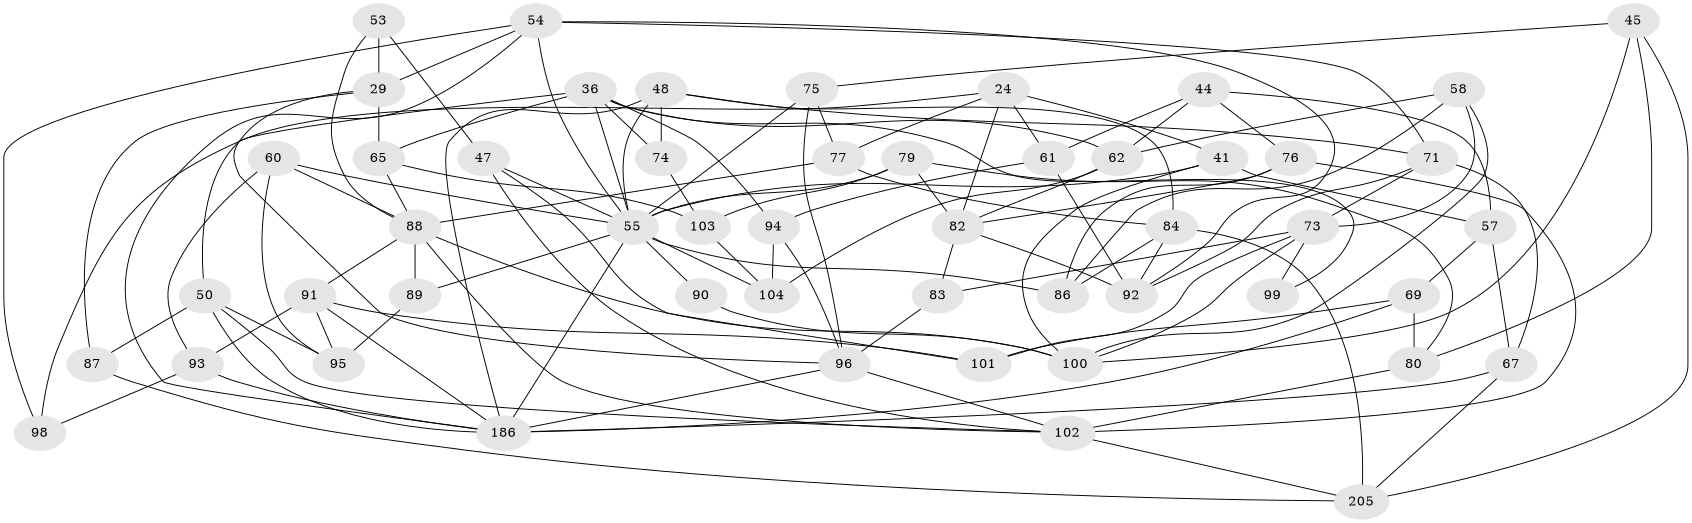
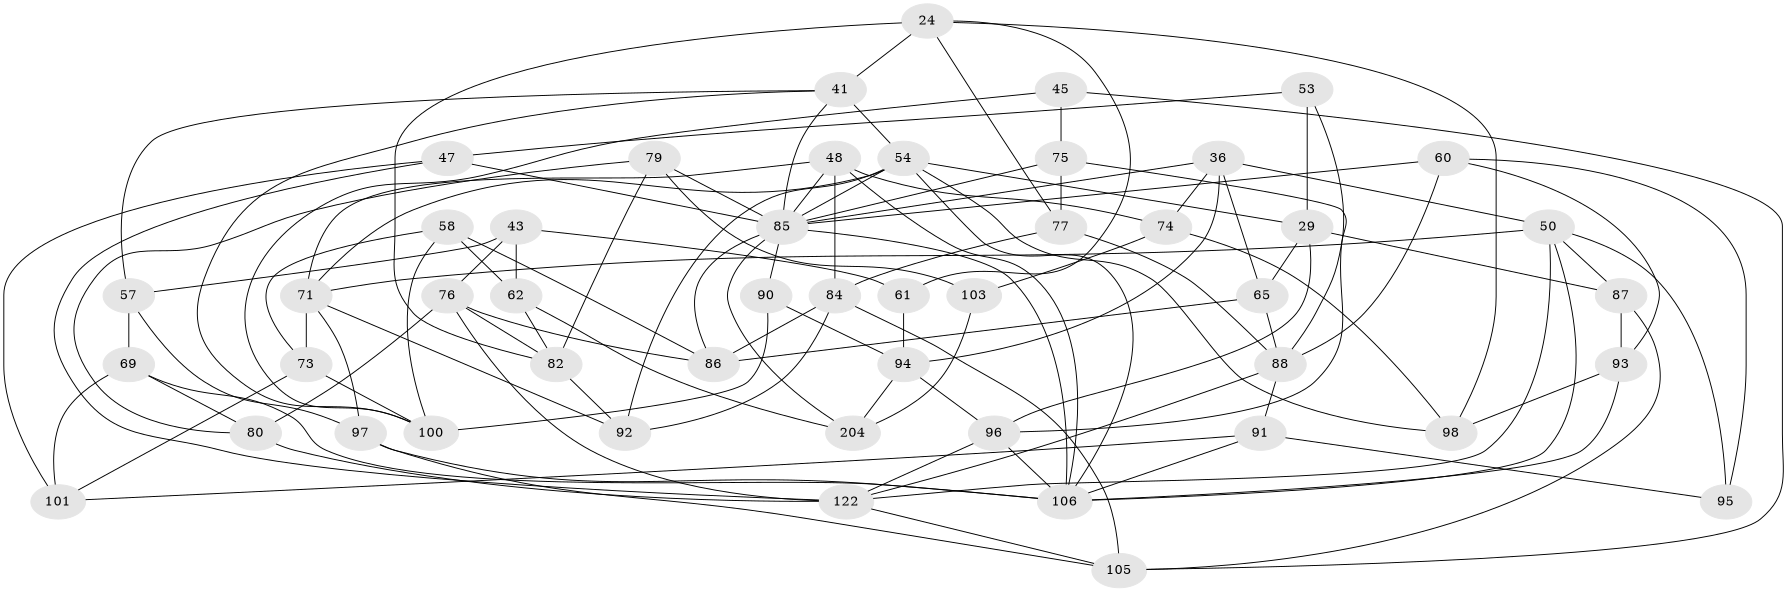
node "44": label "44" -> "43"
edge "36" -- "62": removed
edge "41" -- "54": added
edge "65" -- "103": now "65" -- "86"
node "55": label "55" -> "85"
edge "61" -- "92": removed
edge "50" -- "71": added
edge "45" -- "80": now "76" -- "80"
node "89": removed
node "104": label "104" -> "204"
node "83": removed
node "99": removed
edge "74" -- "98": added
edge "88" -- "100": removed
edge "91" -- "93": now "87" -- "93"
edge "90" -- "94": added
node "67": label "67" -> "97"
node "186": label "186" -> "106"
node "102": label "102" -> "122"
node "205": label "205" -> "105"
